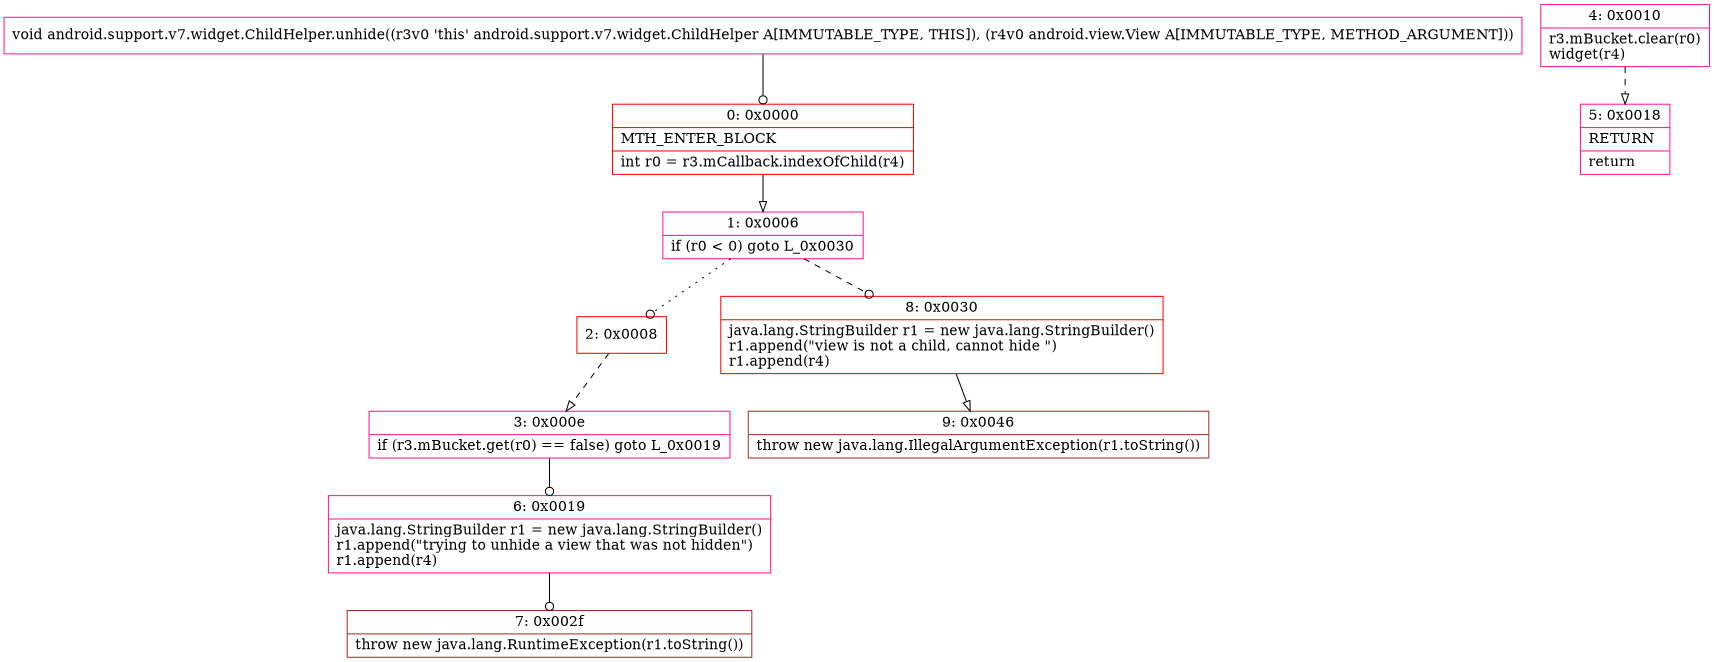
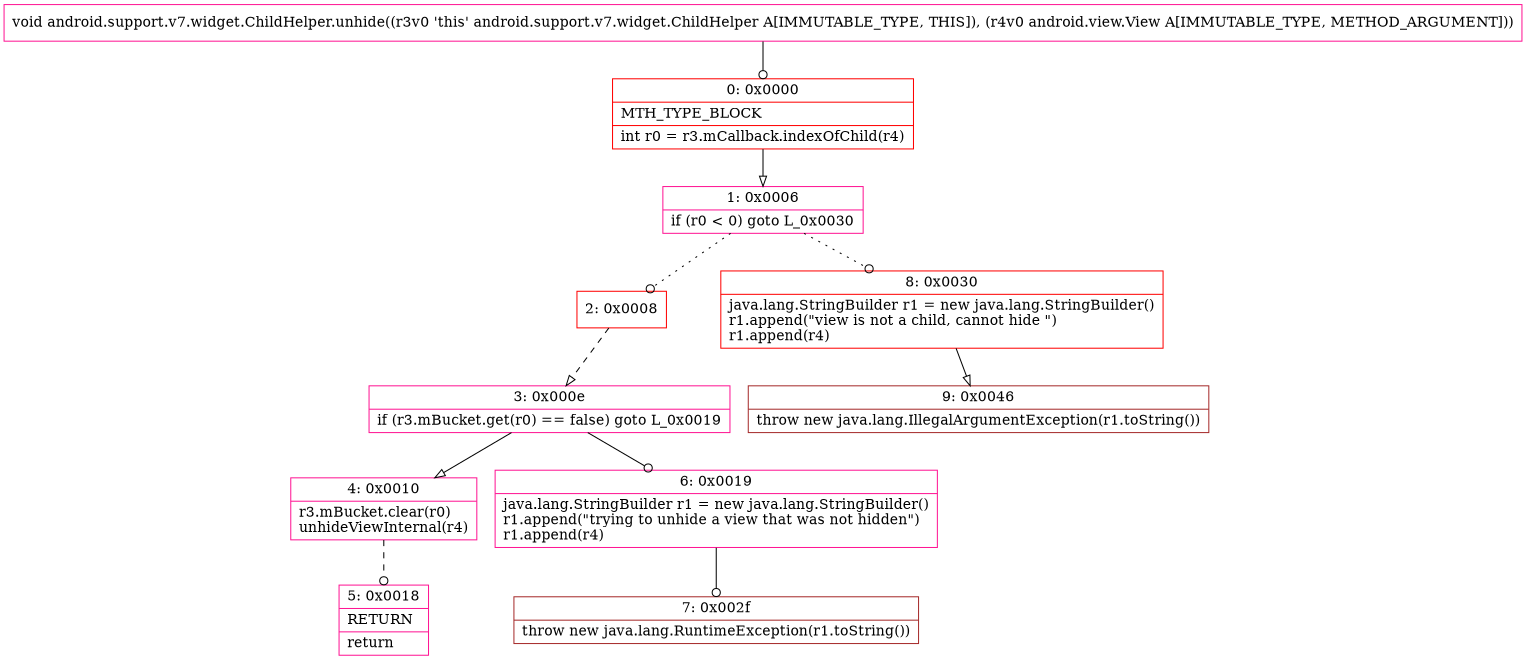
node "4: 0x0010": text "widget(r4)" -> "unhideViewInternal(r4)"
edge "4: 0x0010" -> "5: 0x0018": arrowhead onormal -> odot
node "0: 0x0000": text "MTH_ENTER_BLOCK" -> "MTH_TYPE_BLOCK"
edge "1: 0x0006" -> "8: 0x0030": style dashed -> dotted
edge "3: 0x000e" -> "4: 0x0010": added
